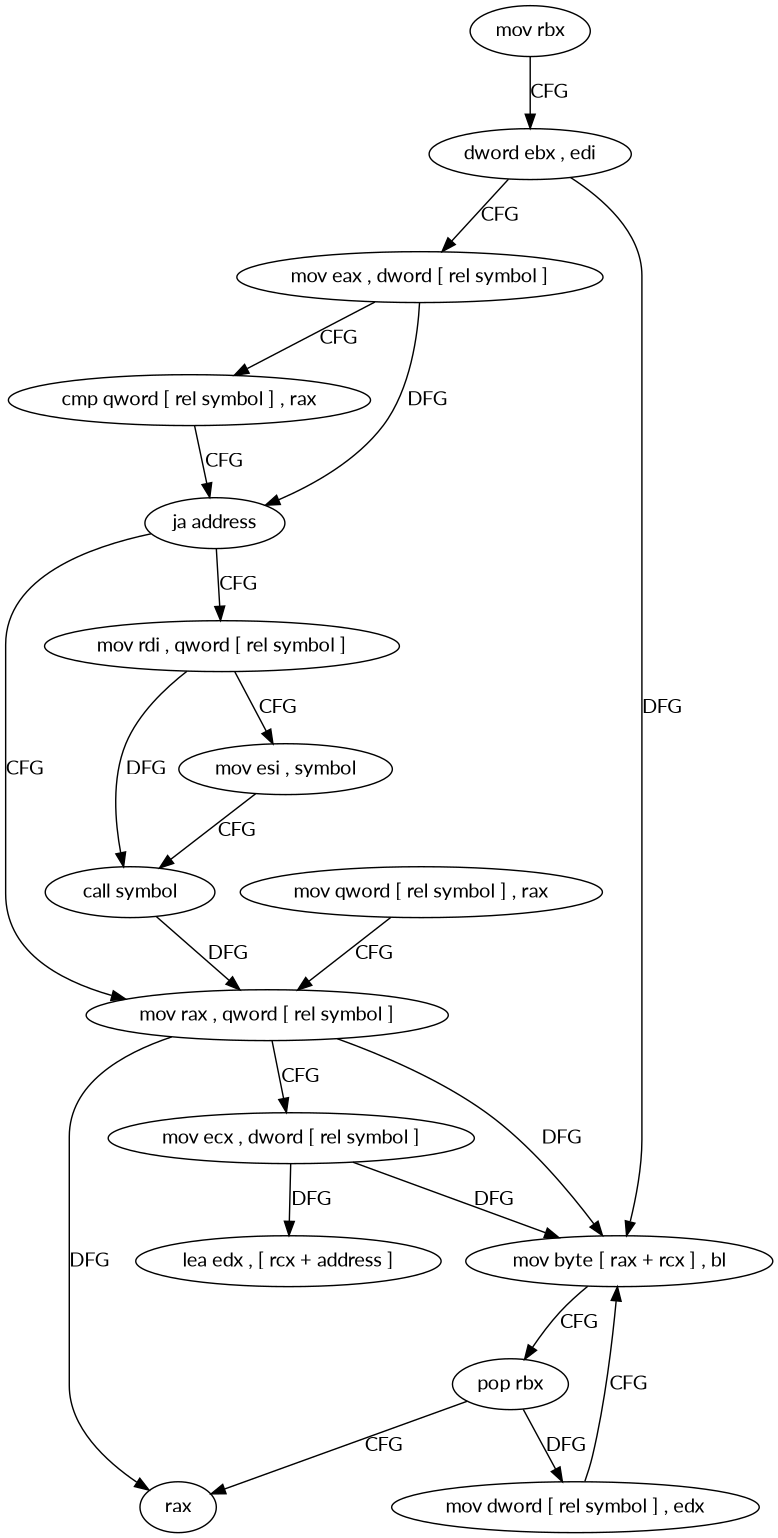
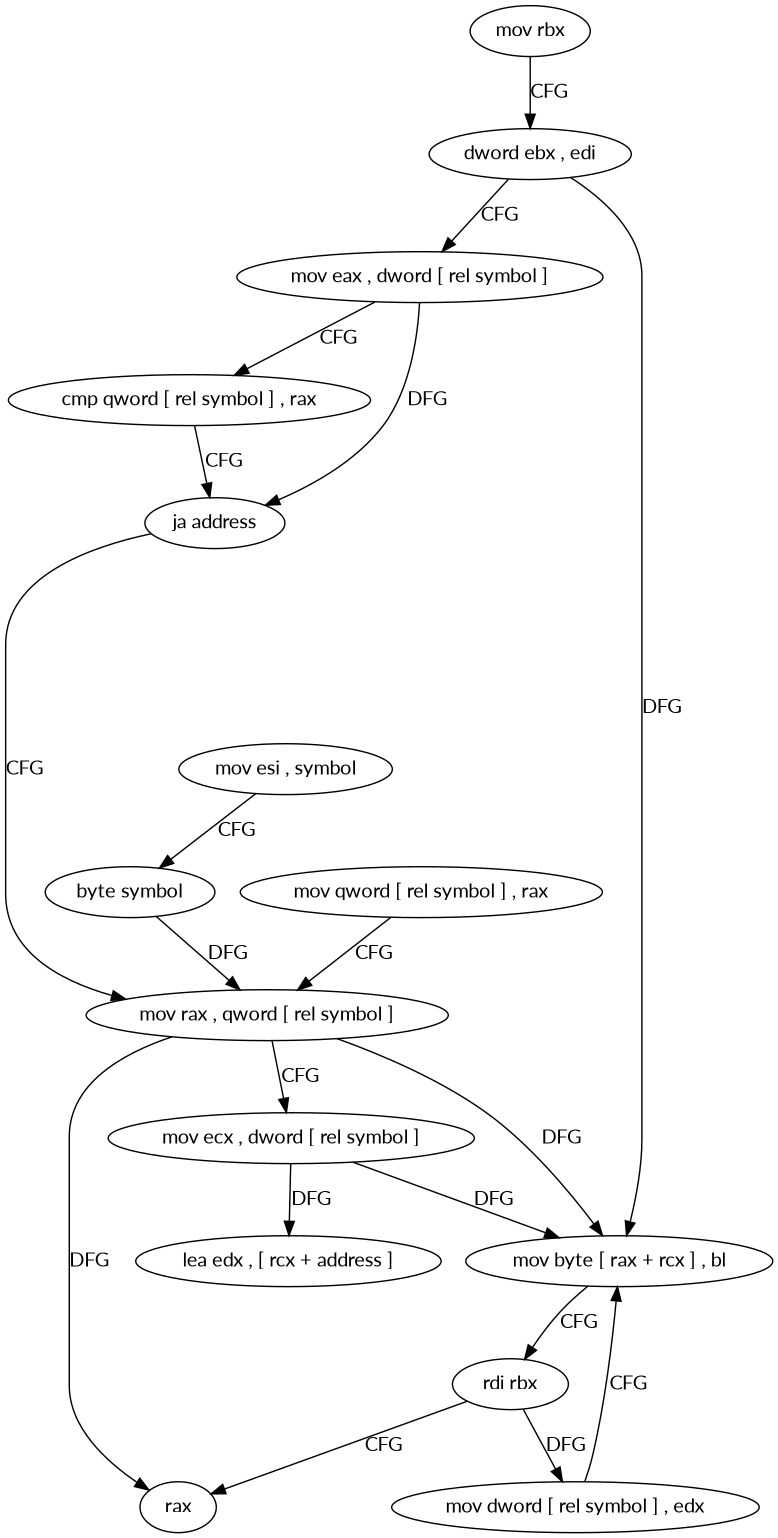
node "mov rdi , qword [ rel symbol ]": removed
node "call symbol": label "call symbol" -> "byte symbol"
node "pop rbx": label "pop rbx" -> "rdi rbx"
